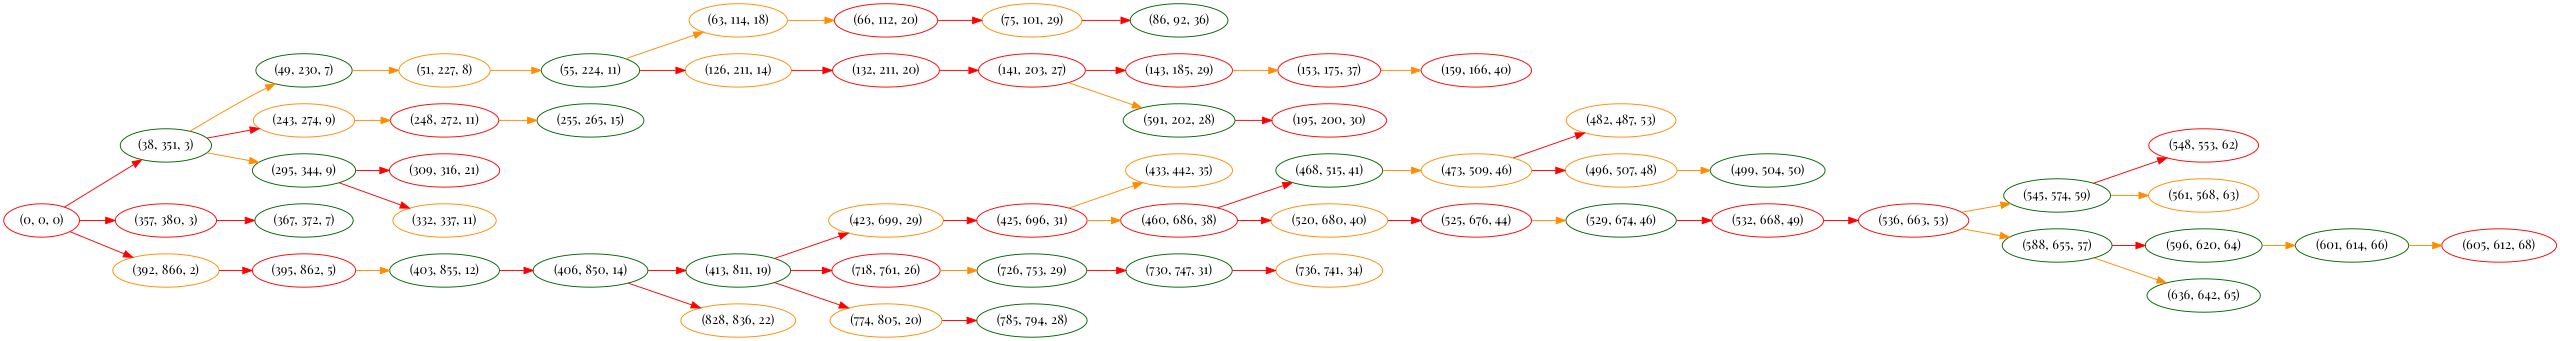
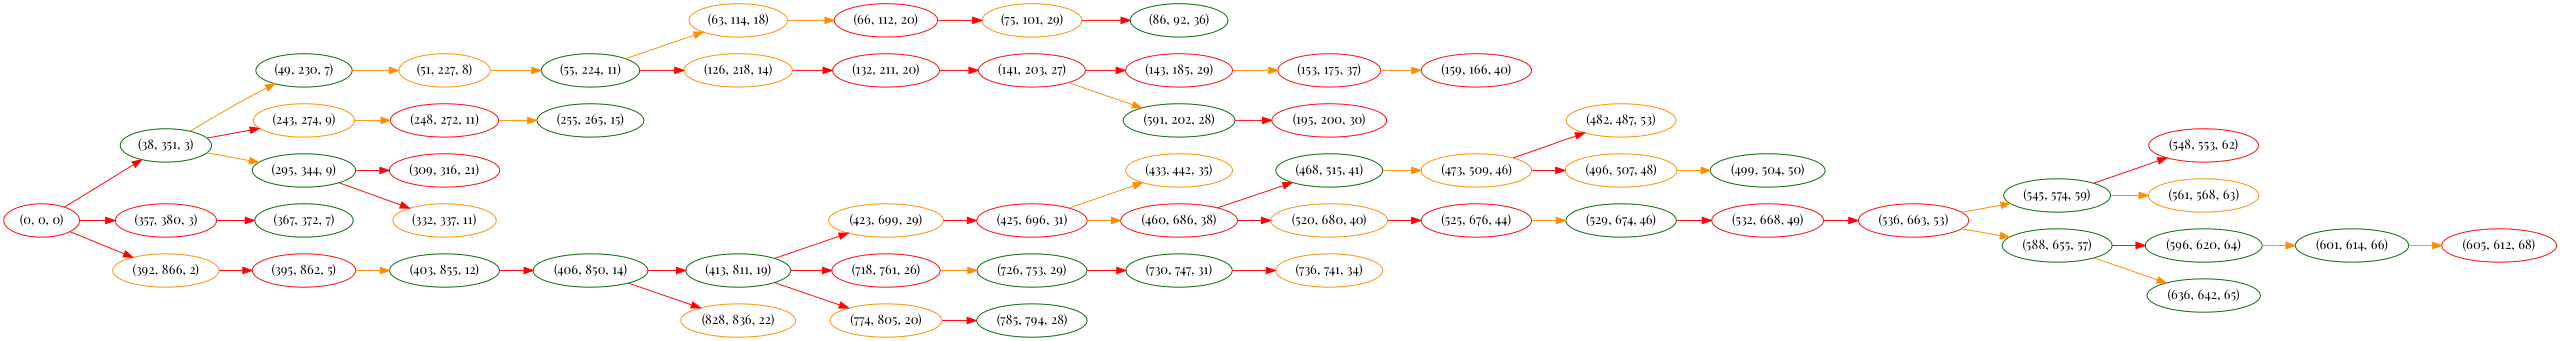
node "(126, 211, 14)": label "(126, 211, 14)" -> "(126, 218, 14)"
